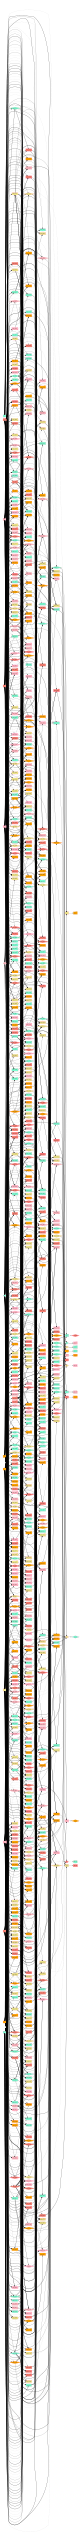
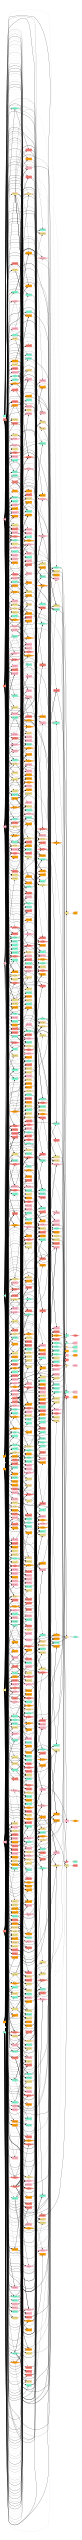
edge "new_n493_" -> "new_n712_": now "new_n737_" -> "new_n712_"
